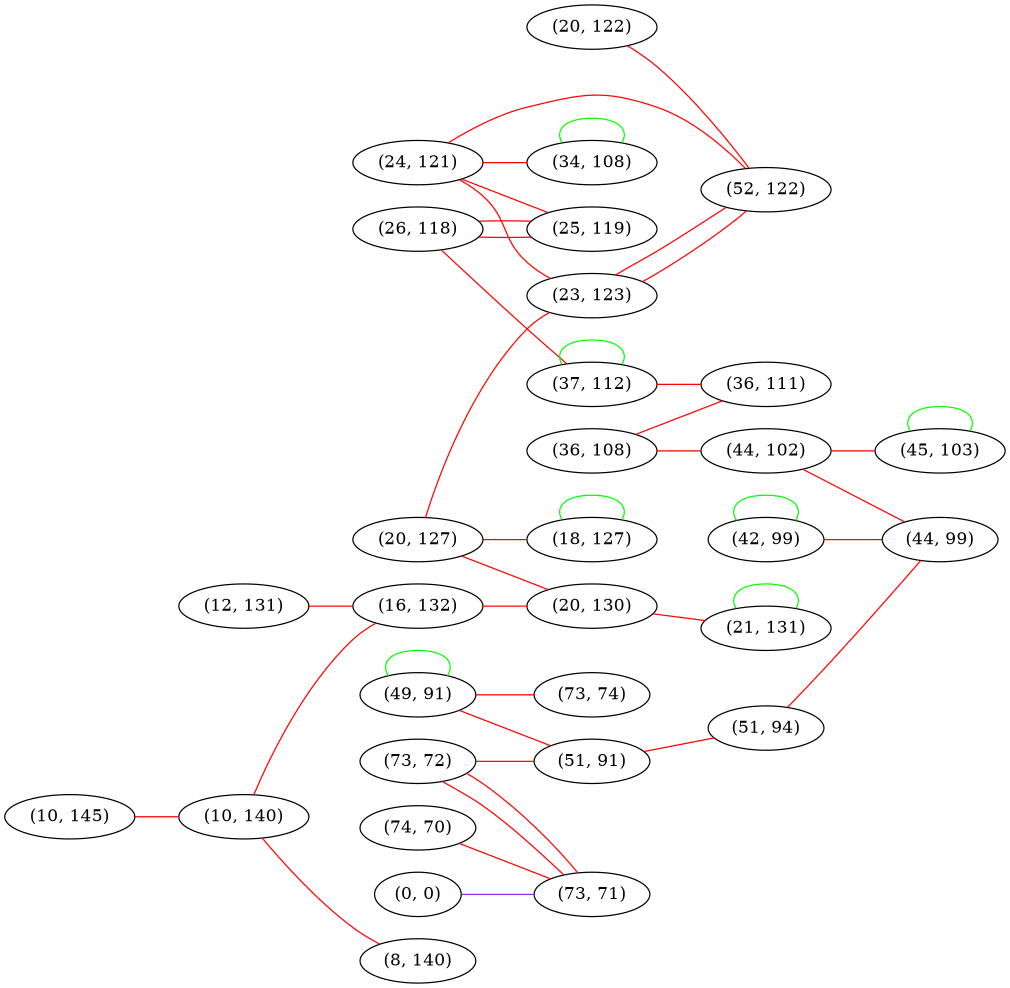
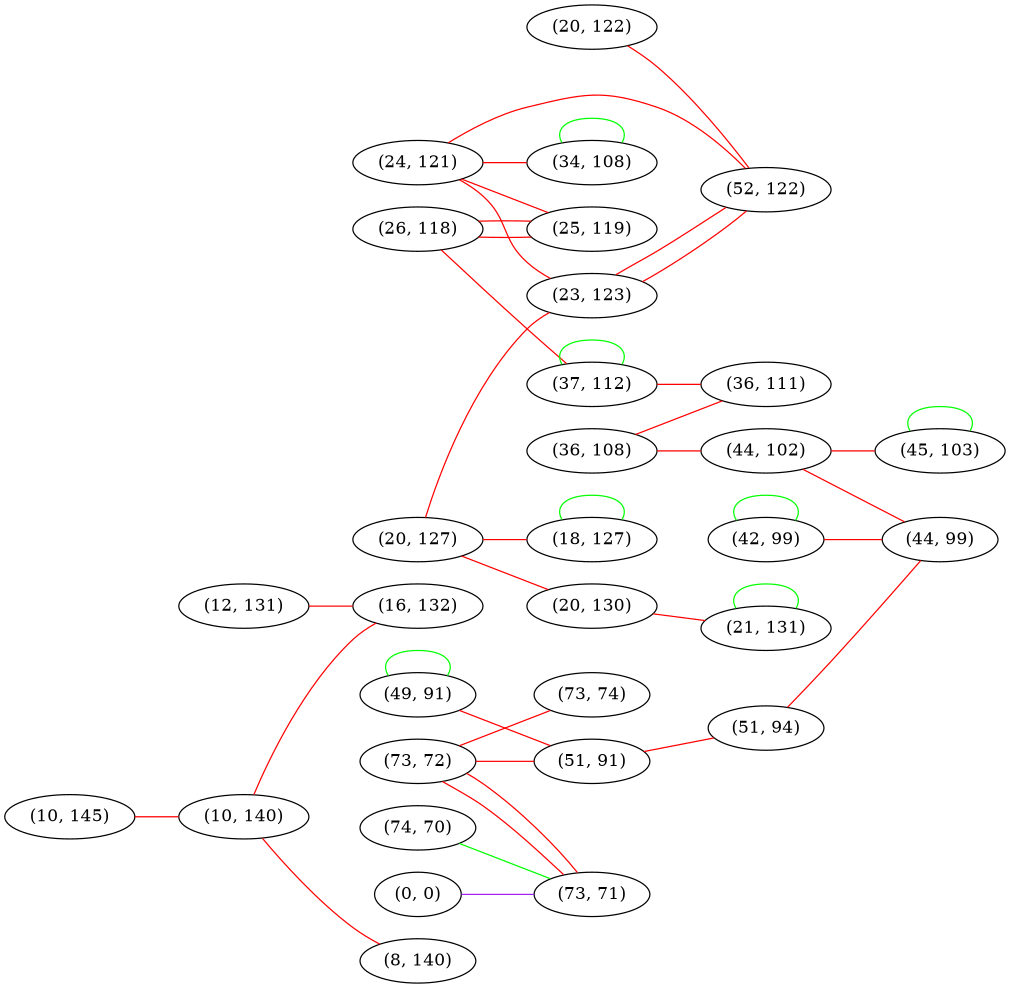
edge "(16, 132)" -- "(20, 130)": removed
edge "(49, 91)" -- "(73, 74)": now "(73, 72)" -- "(73, 74)"
edge "(74, 70)" -- "(73, 71)": color red -> green
